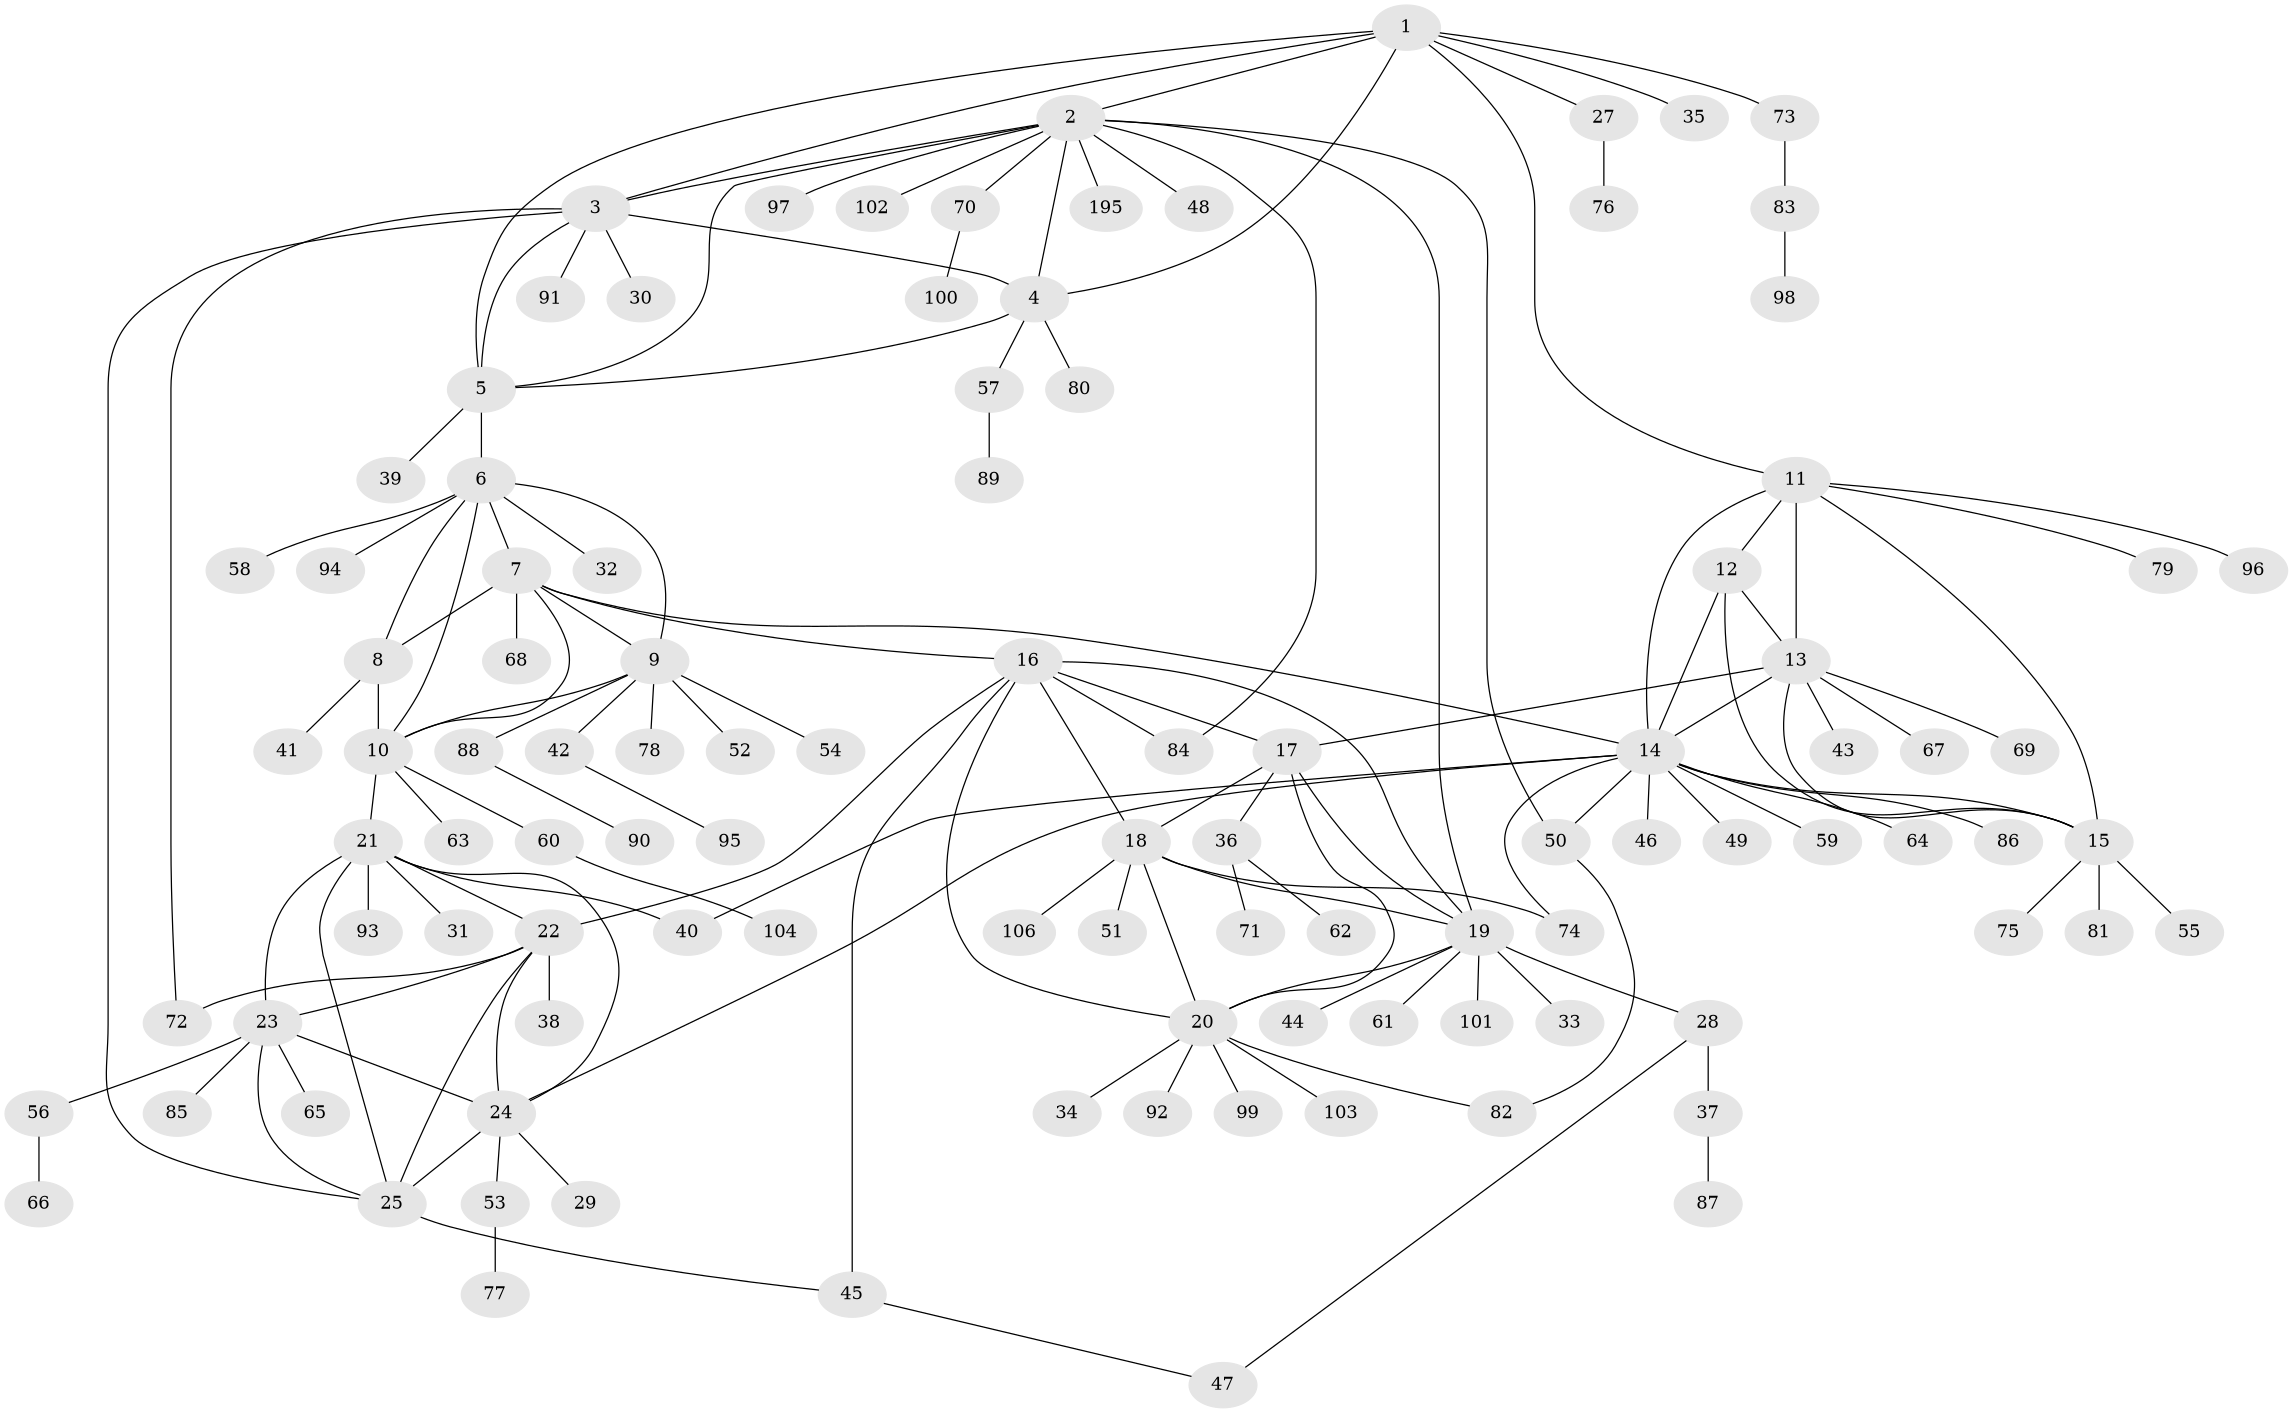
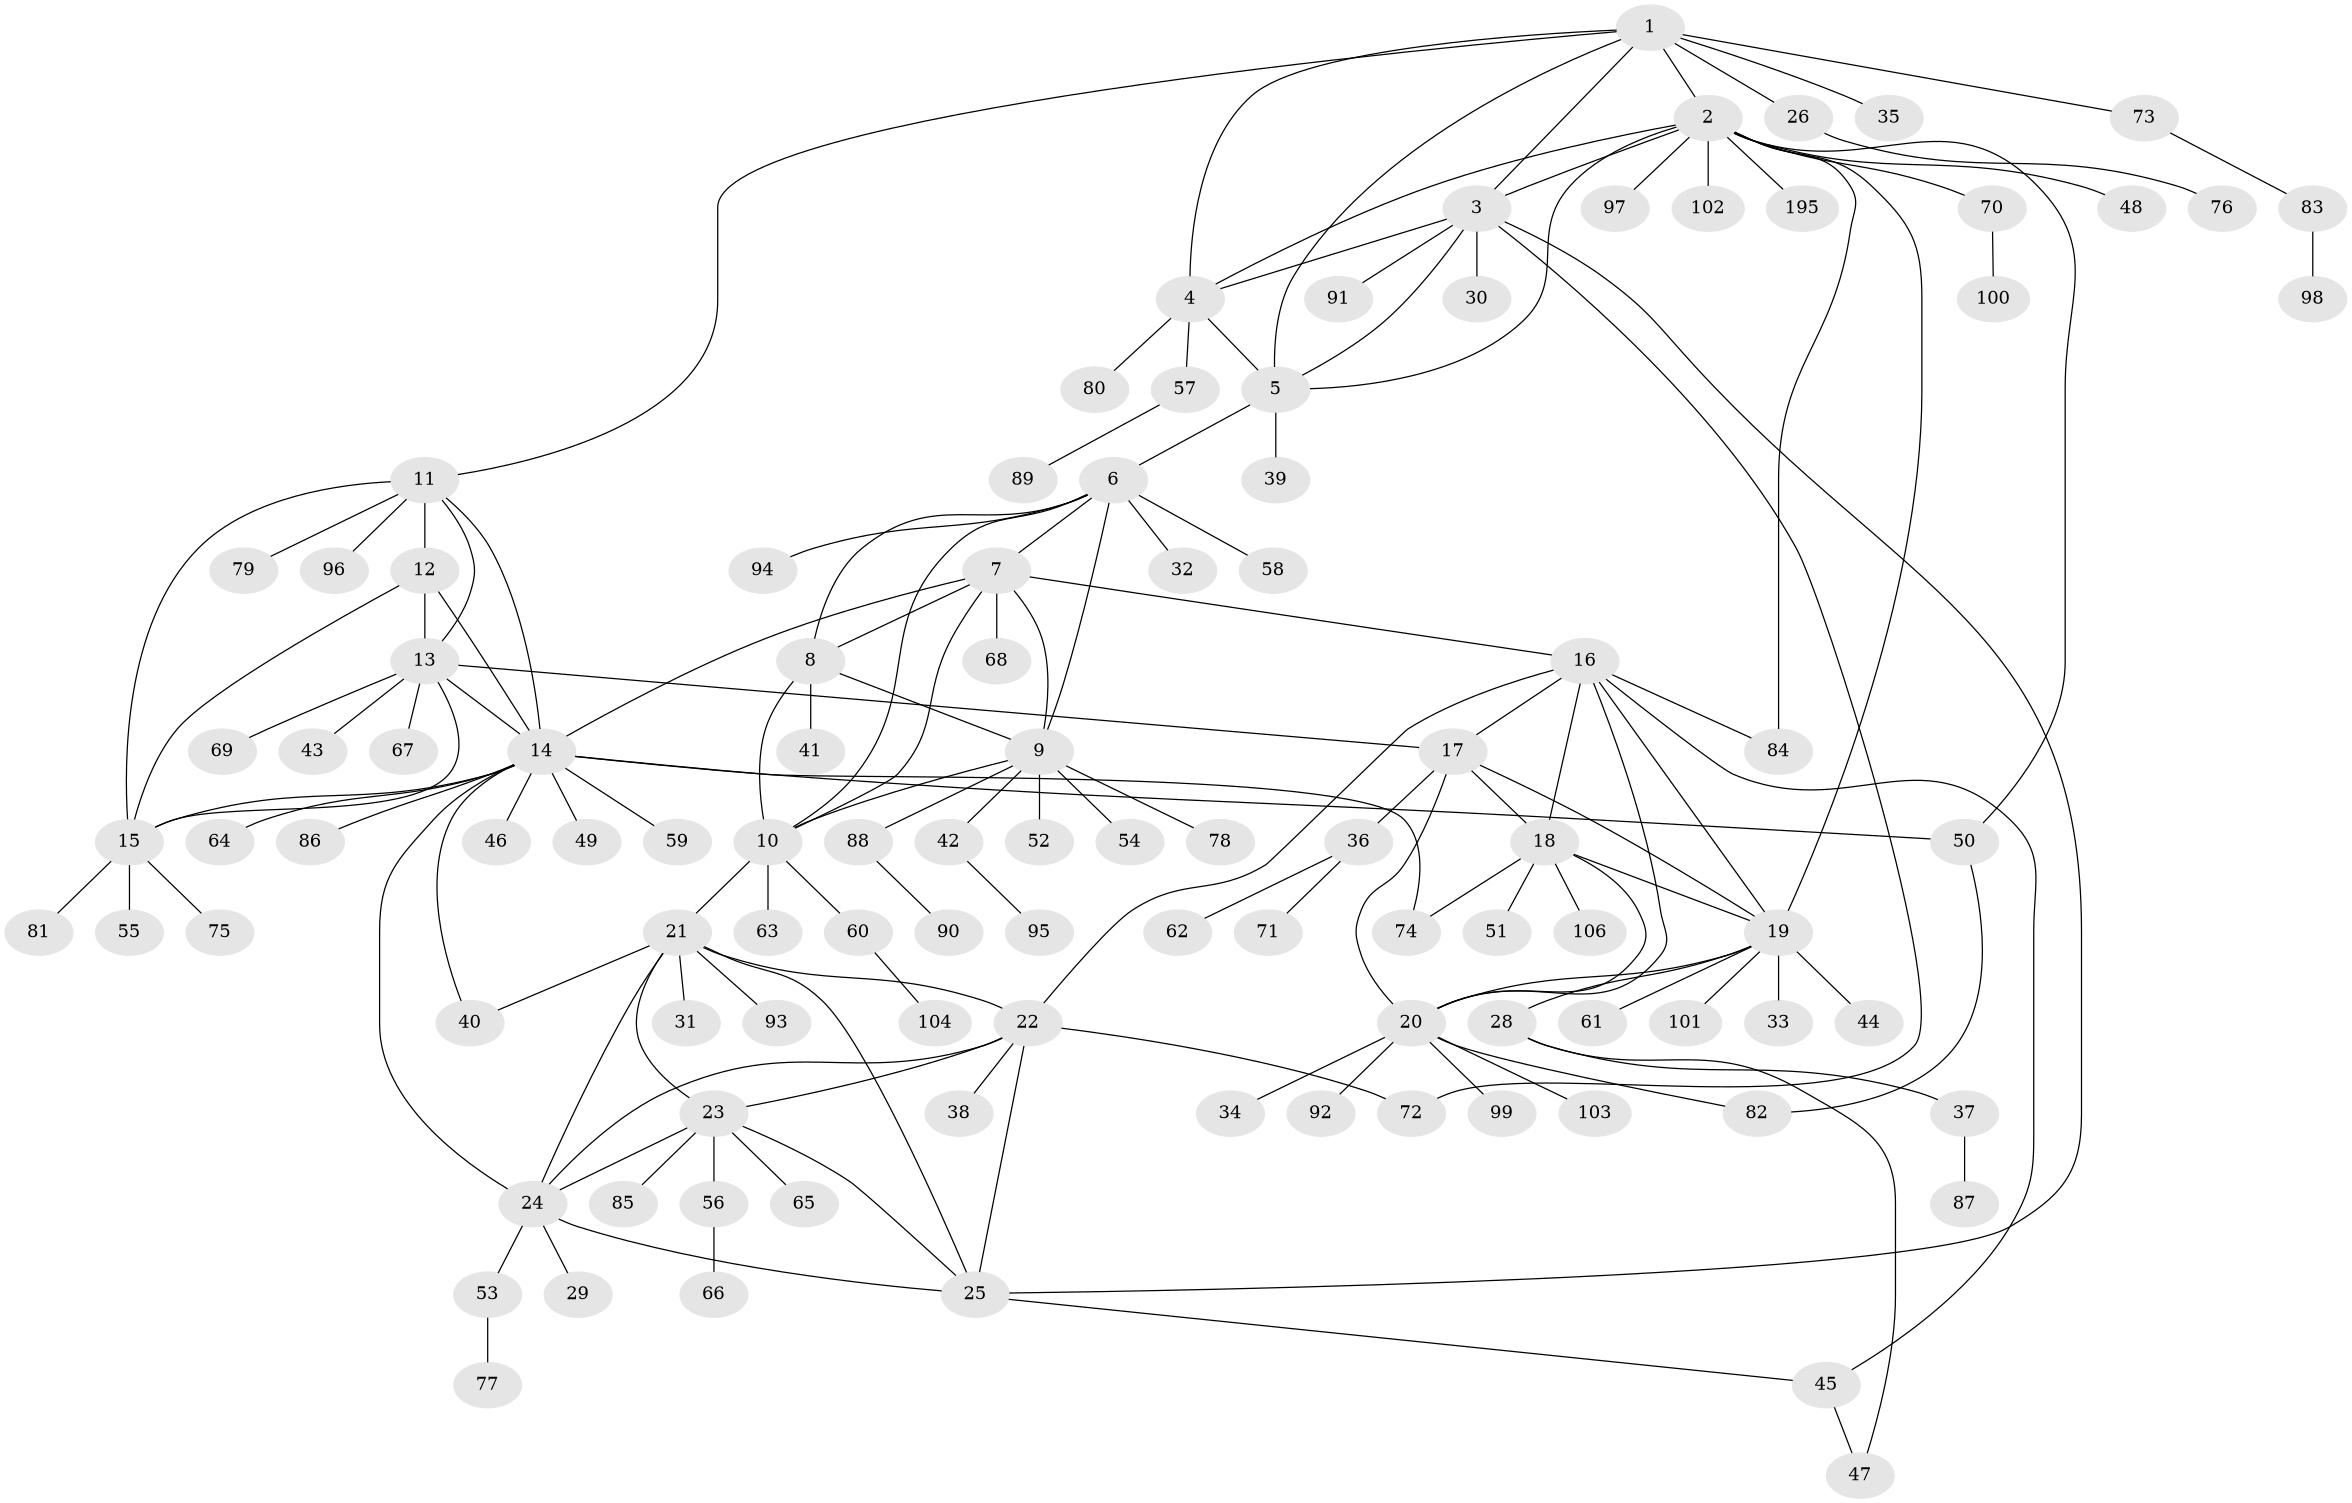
node "27": label "27" -> "26"
edge "8" -- "9": added
